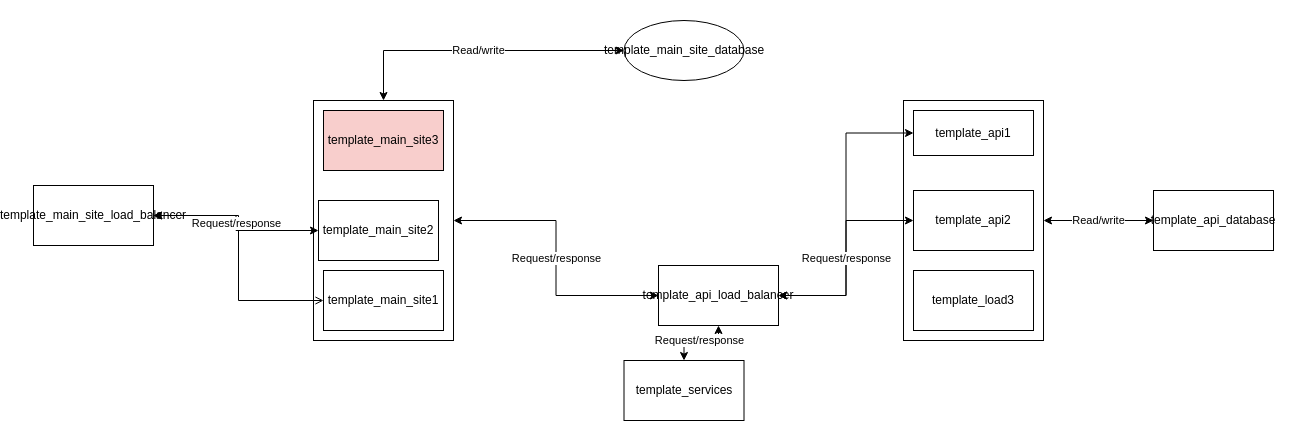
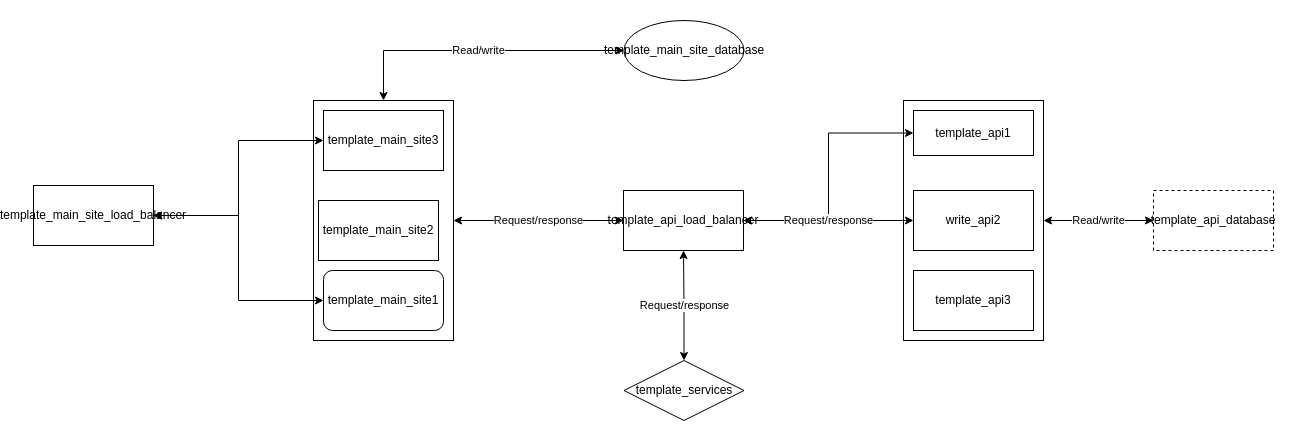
edge "template_main_site3" -- "template_main_site_load_balancer": added
node "template_main_site3": fillcolor #f8cecc -> #ffffff
node "template_api2": label "template_api2" -> "write_api2"
node "template_api_database": style solid -> dashed
edge "template_main_site_load_balancer" -- "template_main_site2": removed, label "Request/response"
node "template_api_load_balancer": moved (719, 296) -> (684, 221)
edge "template_main_site_load_balancer" -- "template_main_site1": arrowhead open -> classic
node "template_main_site1": shape rectangle -> rounded rectangle
node "template_load3": label "template_load3" -> "template_api3"
node "template_services": shape rectangle -> diamond
